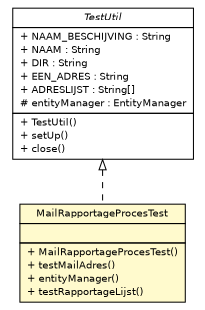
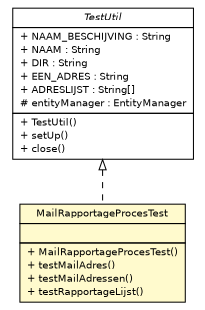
node "MailRapportageProcesTest": text "+ entityManager()" -> "+ testMailAdressen()"
